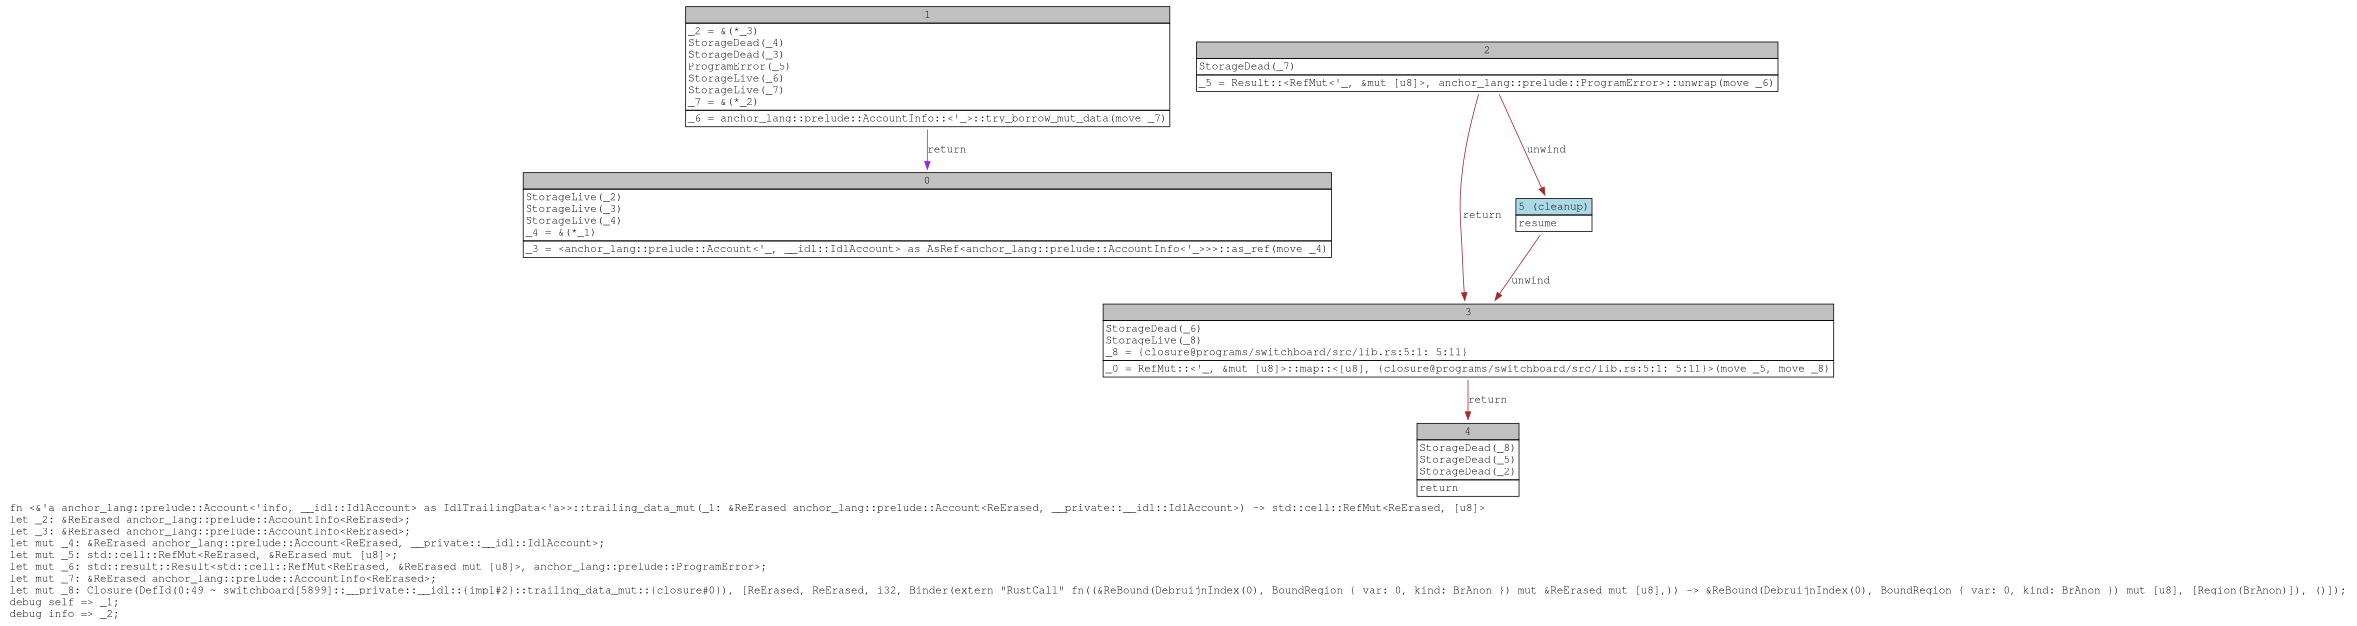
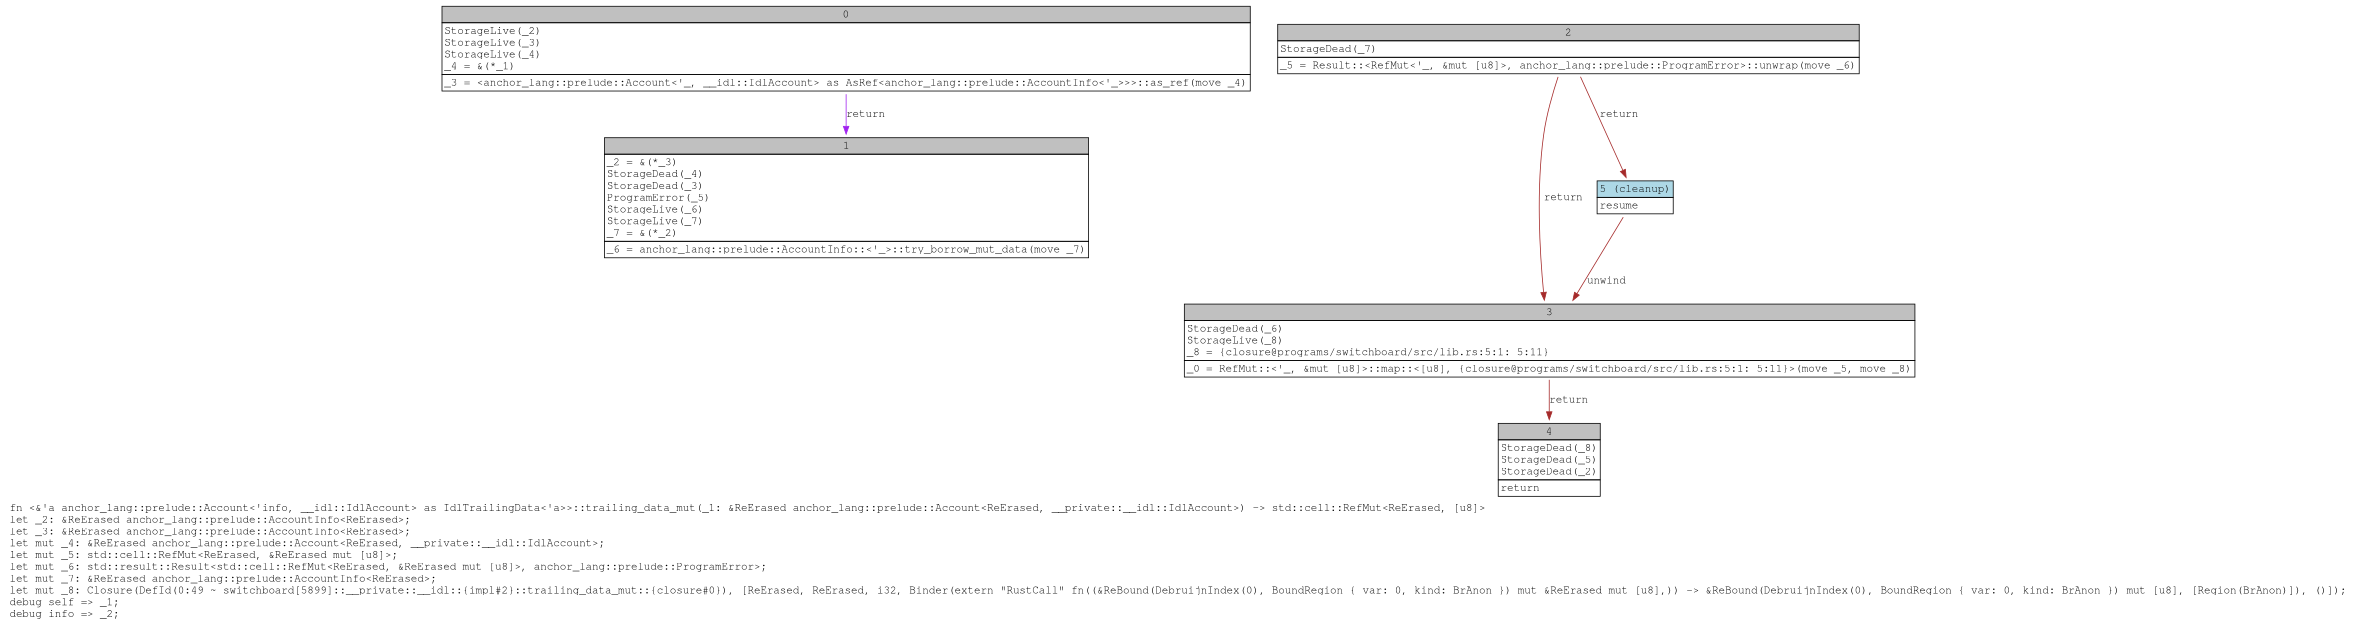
edge "1" -> "0": reversed
edge "2" -> "5 (cleanup)": label "unwind" -> "return"
